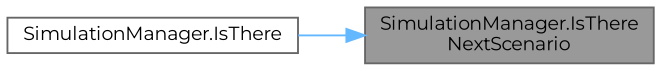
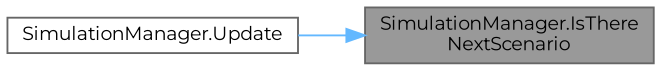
node "SimulationManager.IsThere": label "SimulationManager.IsThere" -> "SimulationManager.Update"
